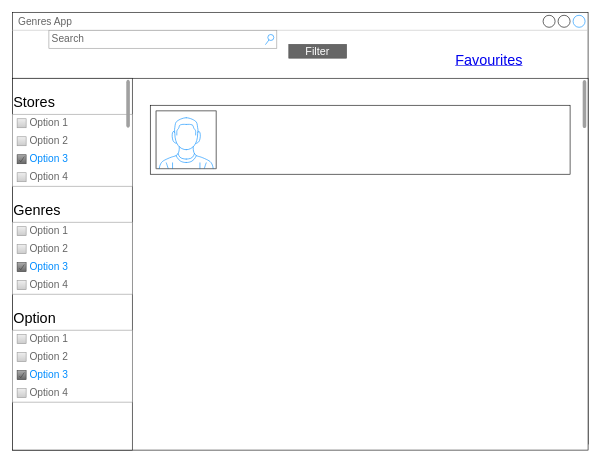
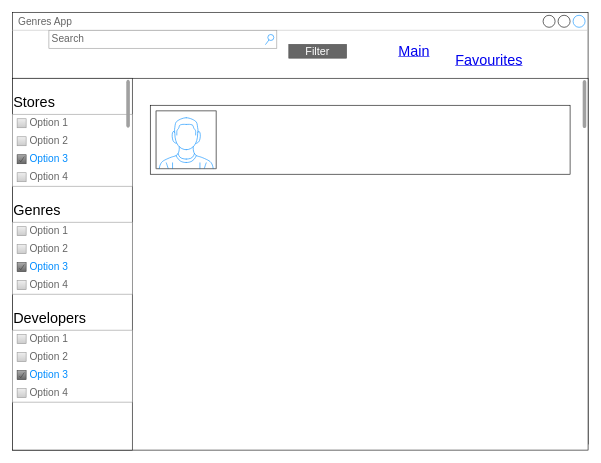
node "Main": added
node "Option": label "Option" -> "Developers"
